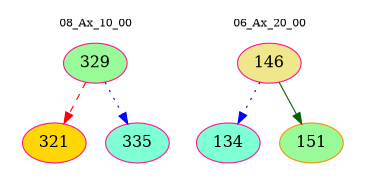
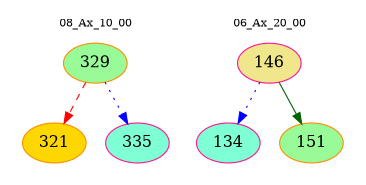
node "329": color deeppink -> darkorange
node "321": color deeppink -> darkorange
